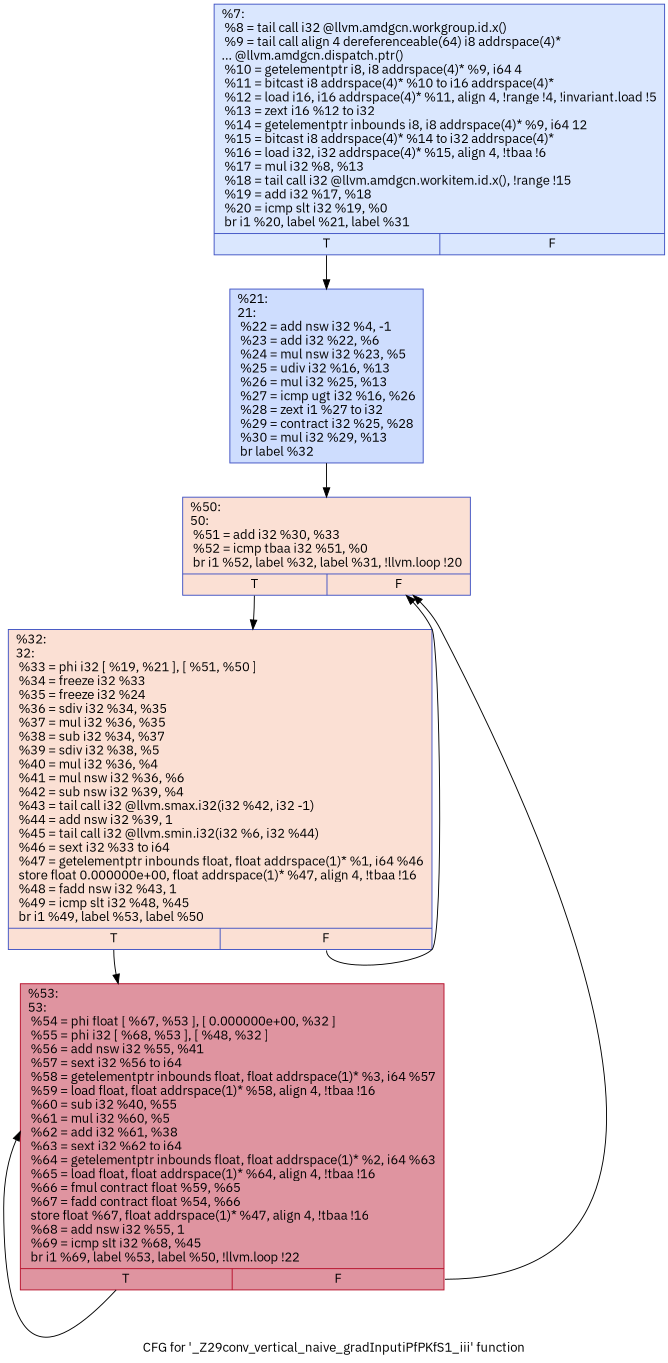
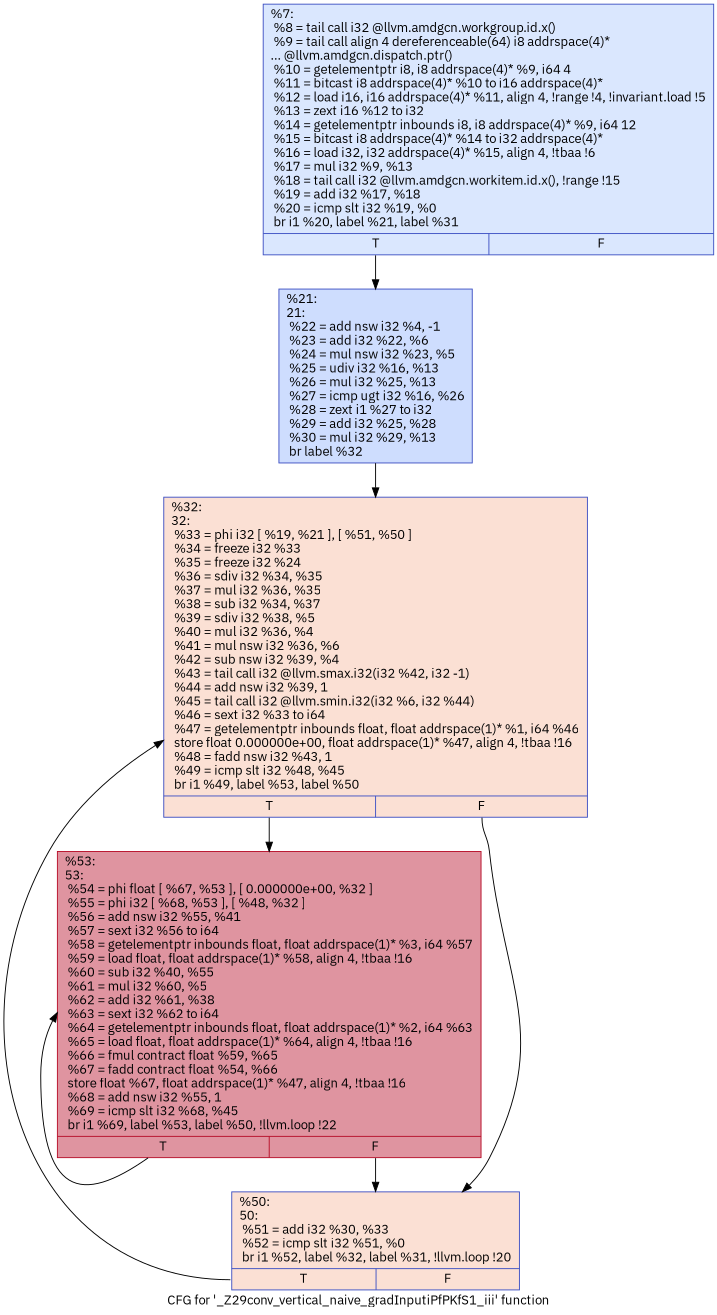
node "%7:": text "%17 = mul i32 %8, %13" -> "%17 = mul i32 %9, %13"
node "%21:": text "%29 = contract i32 %25, %28" -> "%29 = add i32 %25, %28"
edge "%21:" -> "%50:": now "%21:" -> "%32:"
node "%50:": text "%52 = icmp tbaa i32 %51, %0" -> "%52 = icmp slt i32 %51, %0"
